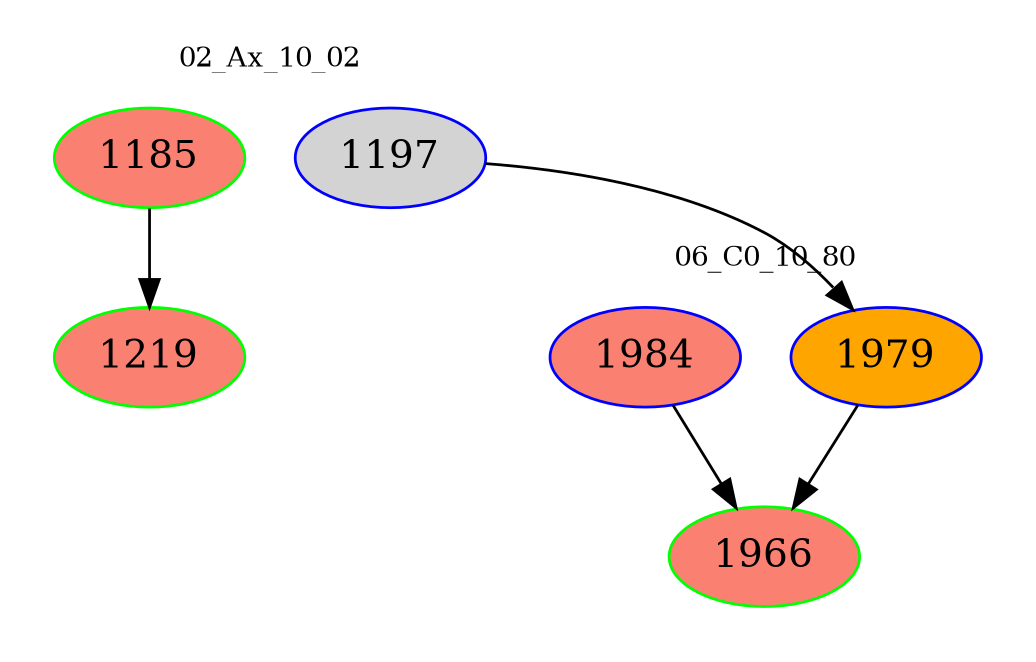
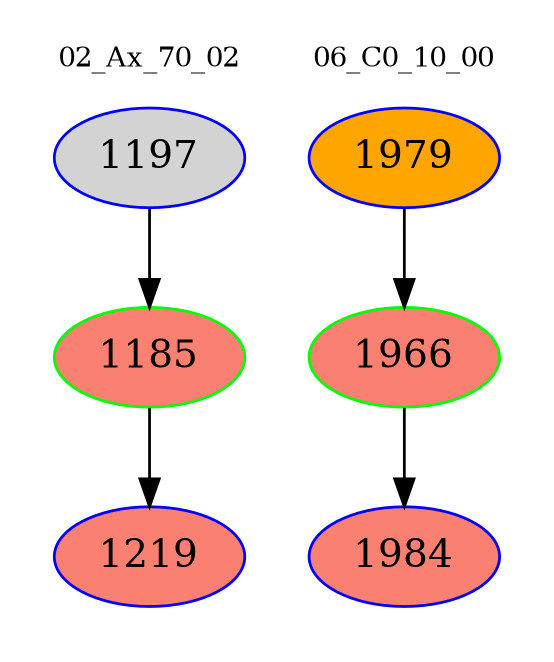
cluster "02_Ax_10_02": label "02_Ax_10_02" -> "02_Ax_70_02"
edge "1197" -> "1979": now "1197" -> "1185"
cluster "06_C0_10_80": label "06_C0_10_80" -> "06_C0_10_00"
node "1219": color green -> blue
edge "1984" -> "1966": reversed
